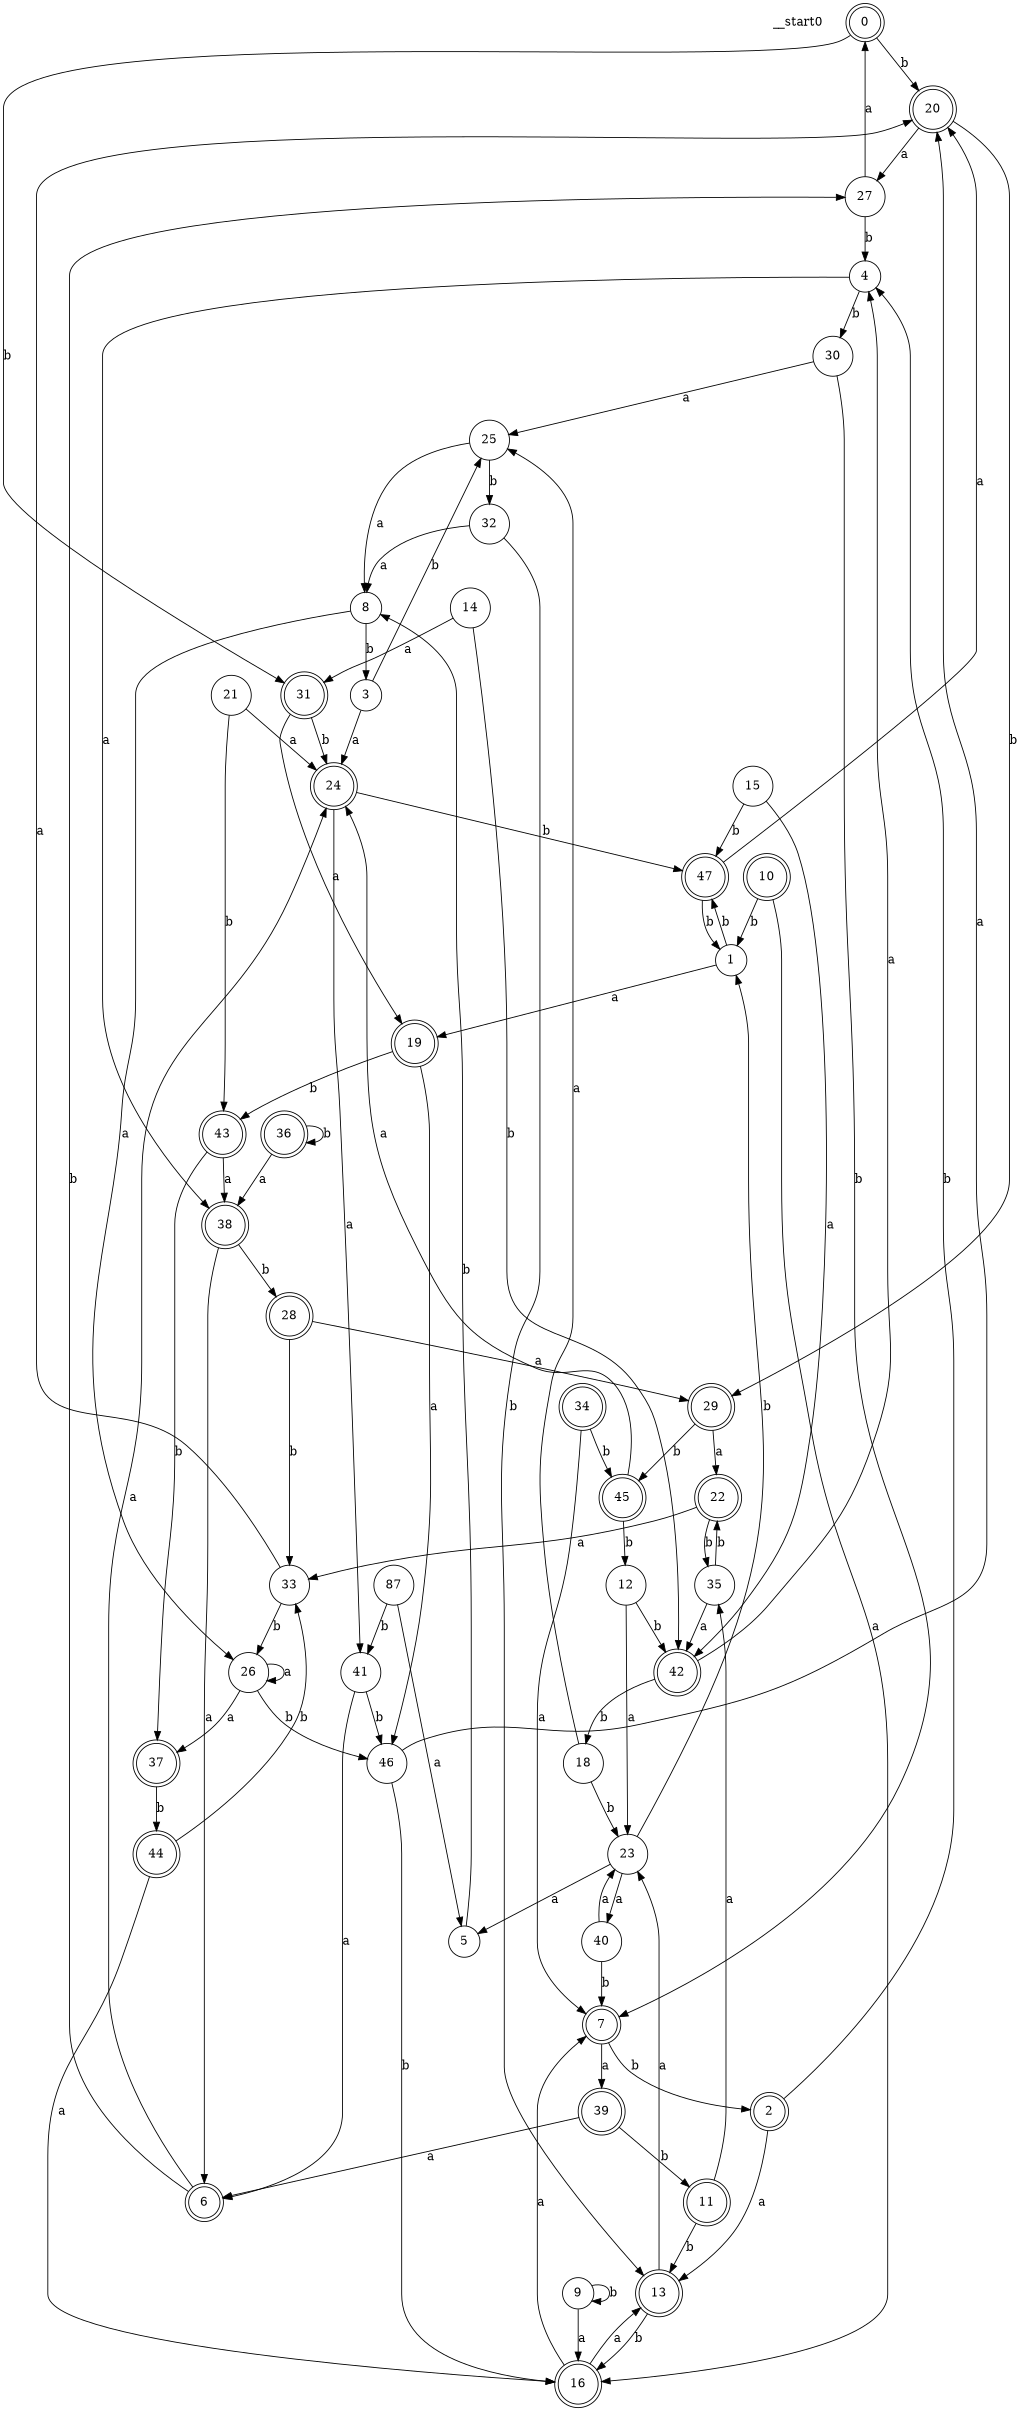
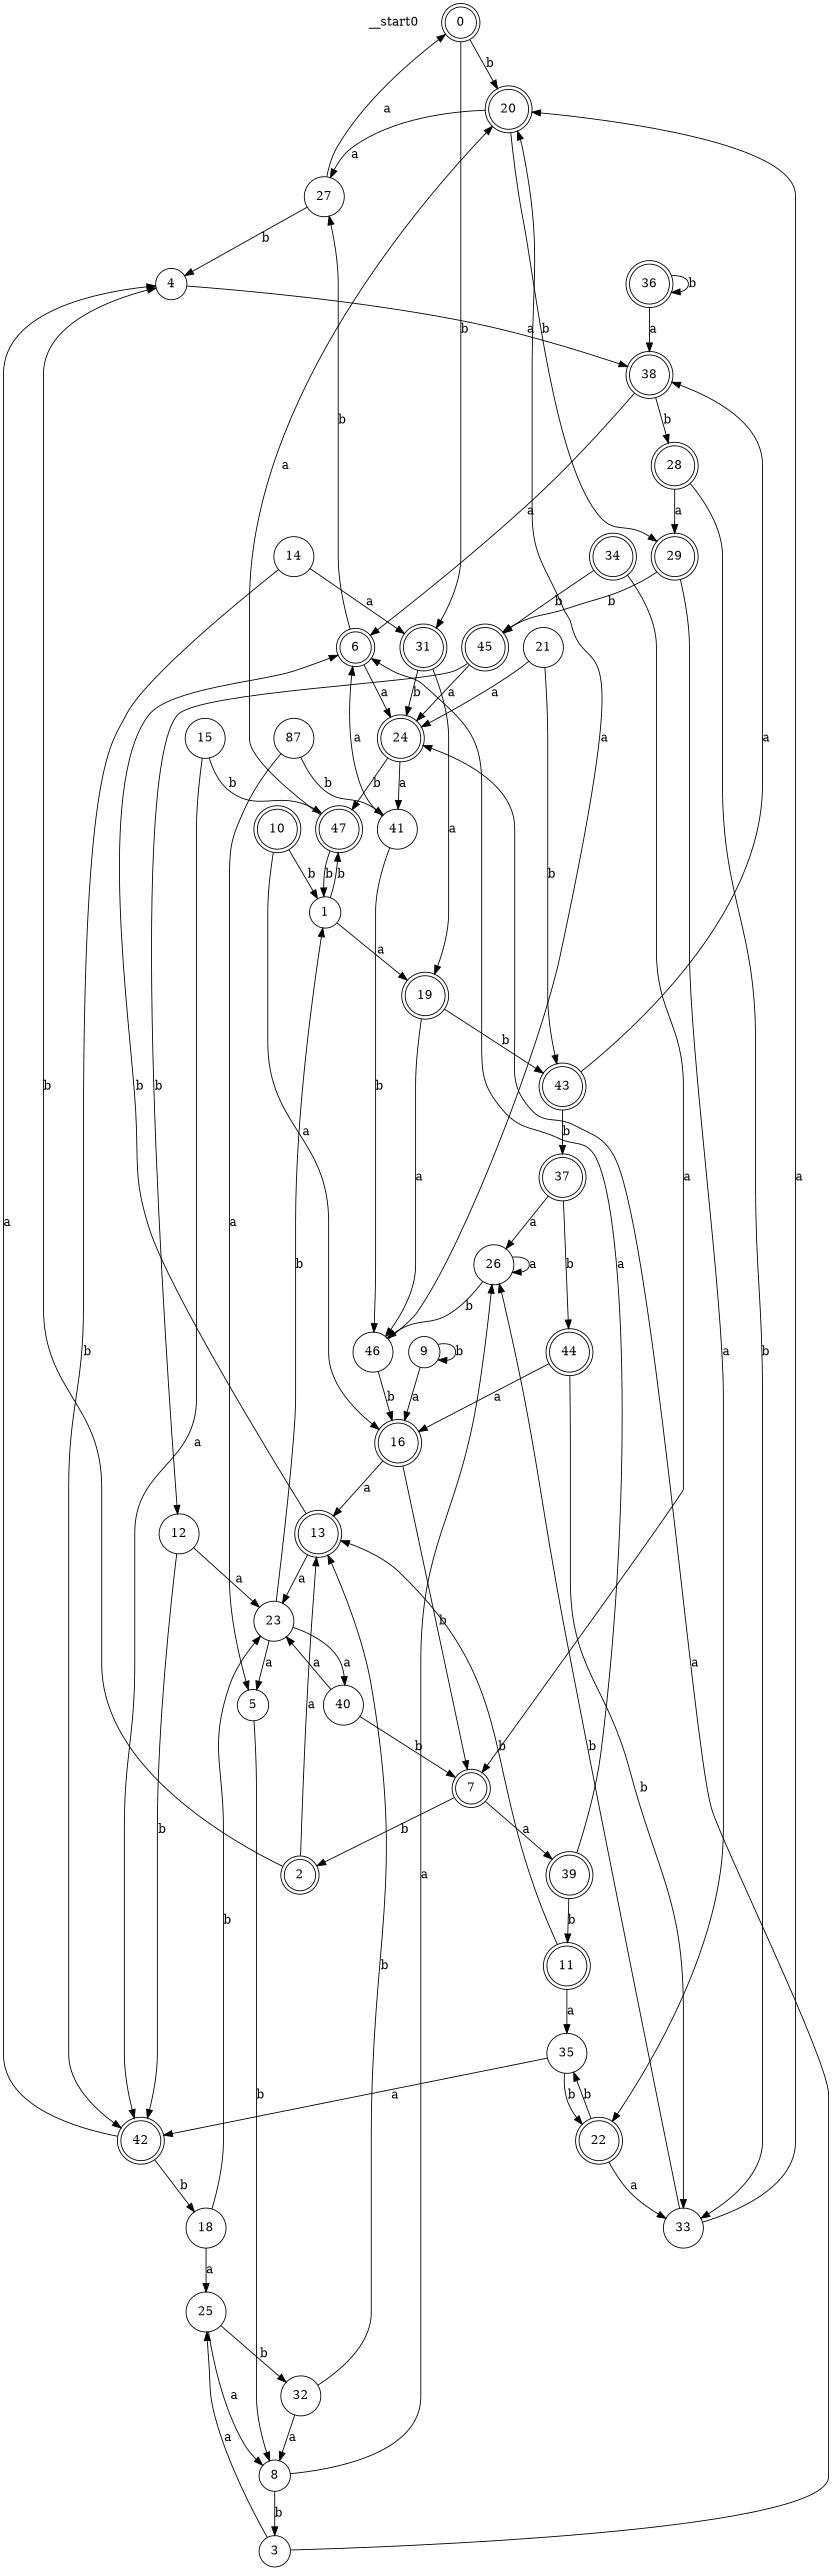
node "30": removed
edge "3" -> "25": label "b" -> "a"
edge "26" -> "37": reversed
edge "16" -> "7": label "a" -> "b"
edge "13" -> "16": now "13" -> "6"
